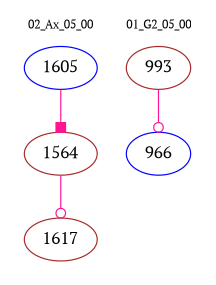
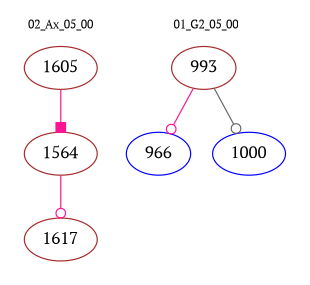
node "1605": color blue -> brown
node "1000": added
